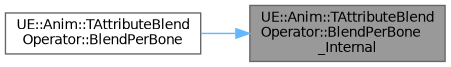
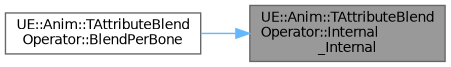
node "UE::Anim::TAttributeBlend Operator::BlendPerBone _Internal": label "UE::Anim::TAttributeBlend Operator::BlendPerBone _Internal" -> "UE::Anim::TAttributeBlend Operator::Internal _Internal"
